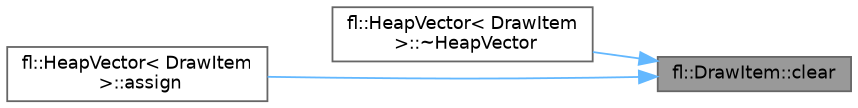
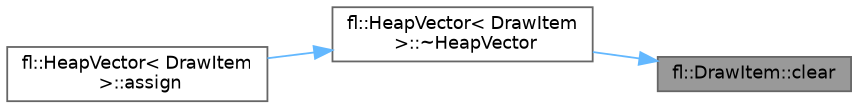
edge "fl::HeapVector< DrawItem >::assign" -> "fl::DrawItem::clear": now "fl::HeapVector< DrawItem >::assign" -> "fl::HeapVector< DrawItem >::~HeapVector"
